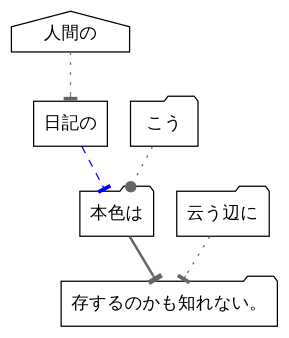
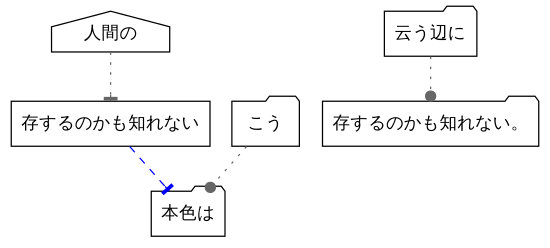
node "日記の": label "日記の" -> "存するのかも知れない"
edge "本色は" -> "存するのかも知れない。": removed
edge "云う辺に" -> "存するのかも知れない。": arrowhead tee -> dot
